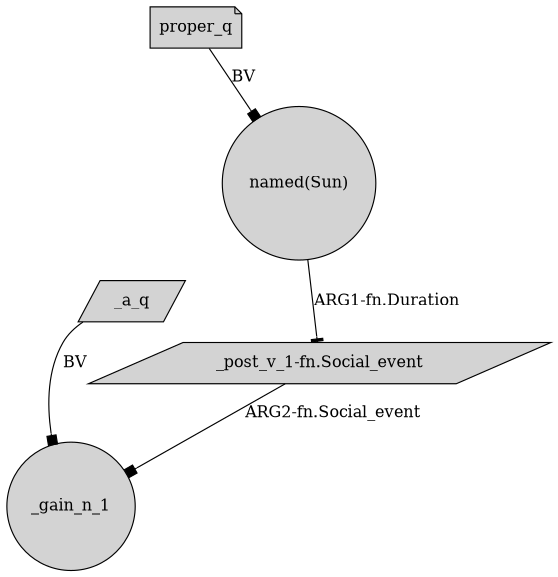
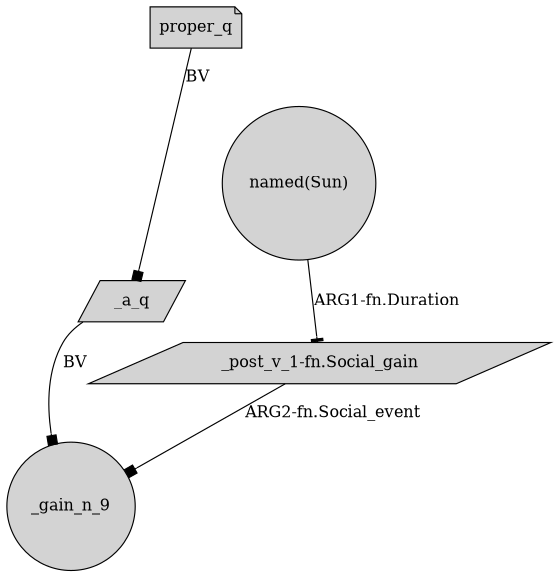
edge "proper_q" -> "named(Sun)": now "proper_q" -> "_a_q"
node "_post_v_1-fn.Social_event": label "_post_v_1-fn.Social_event" -> "_post_v_1-fn.Social_gain"
node "_gain_n_1": label "_gain_n_1" -> "_gain_n_9"
